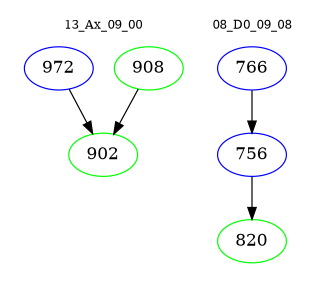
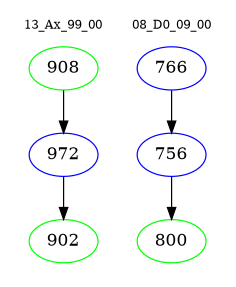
cluster "13_Ax_09_00": label "13_Ax_09_00" -> "13_Ax_99_00"
cluster "08_D0_09_08": label "08_D0_09_08" -> "08_D0_09_00"
edge "908" -> "902": now "908" -> "972"
node "820": label "820" -> "800"
